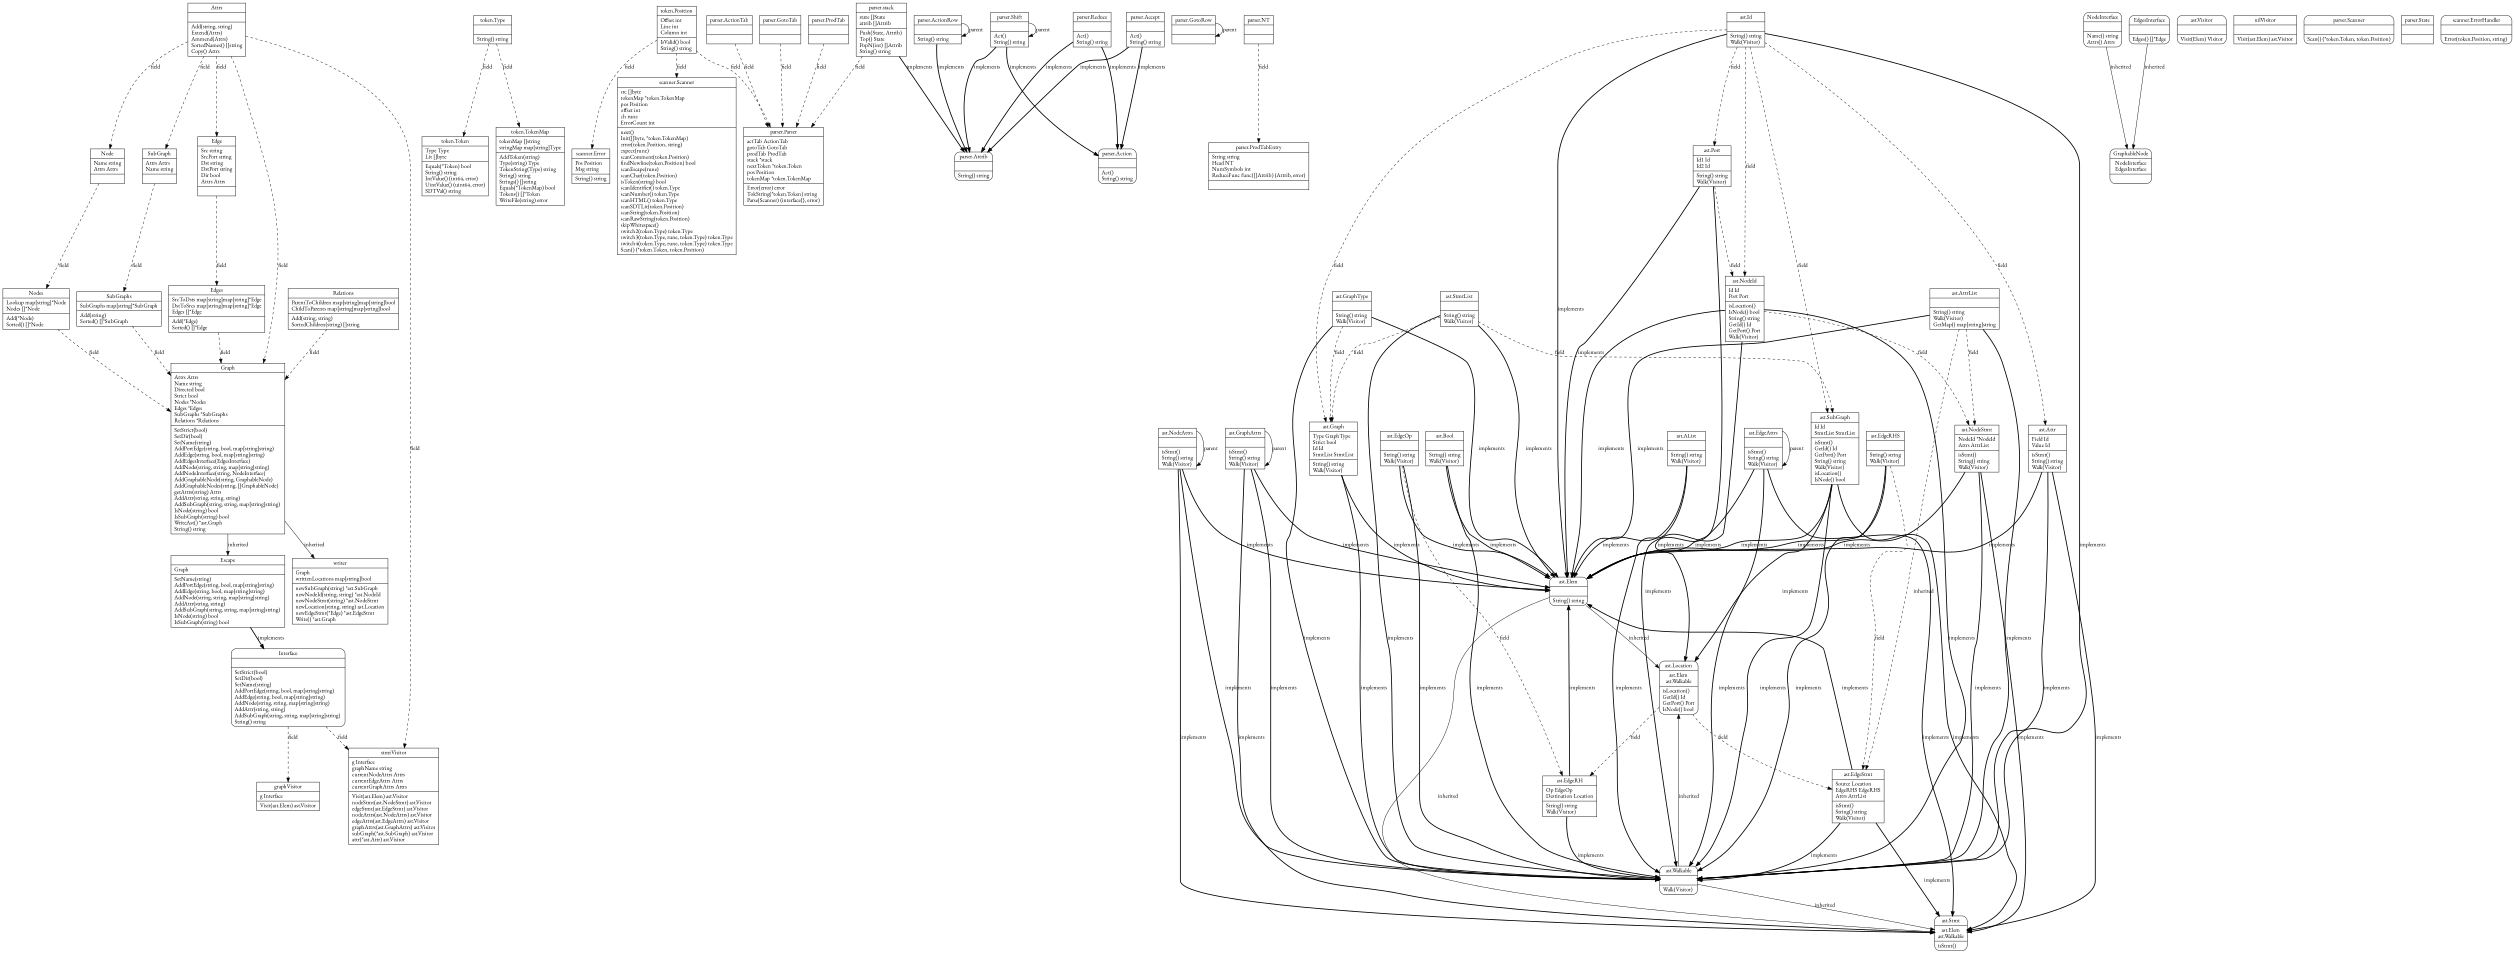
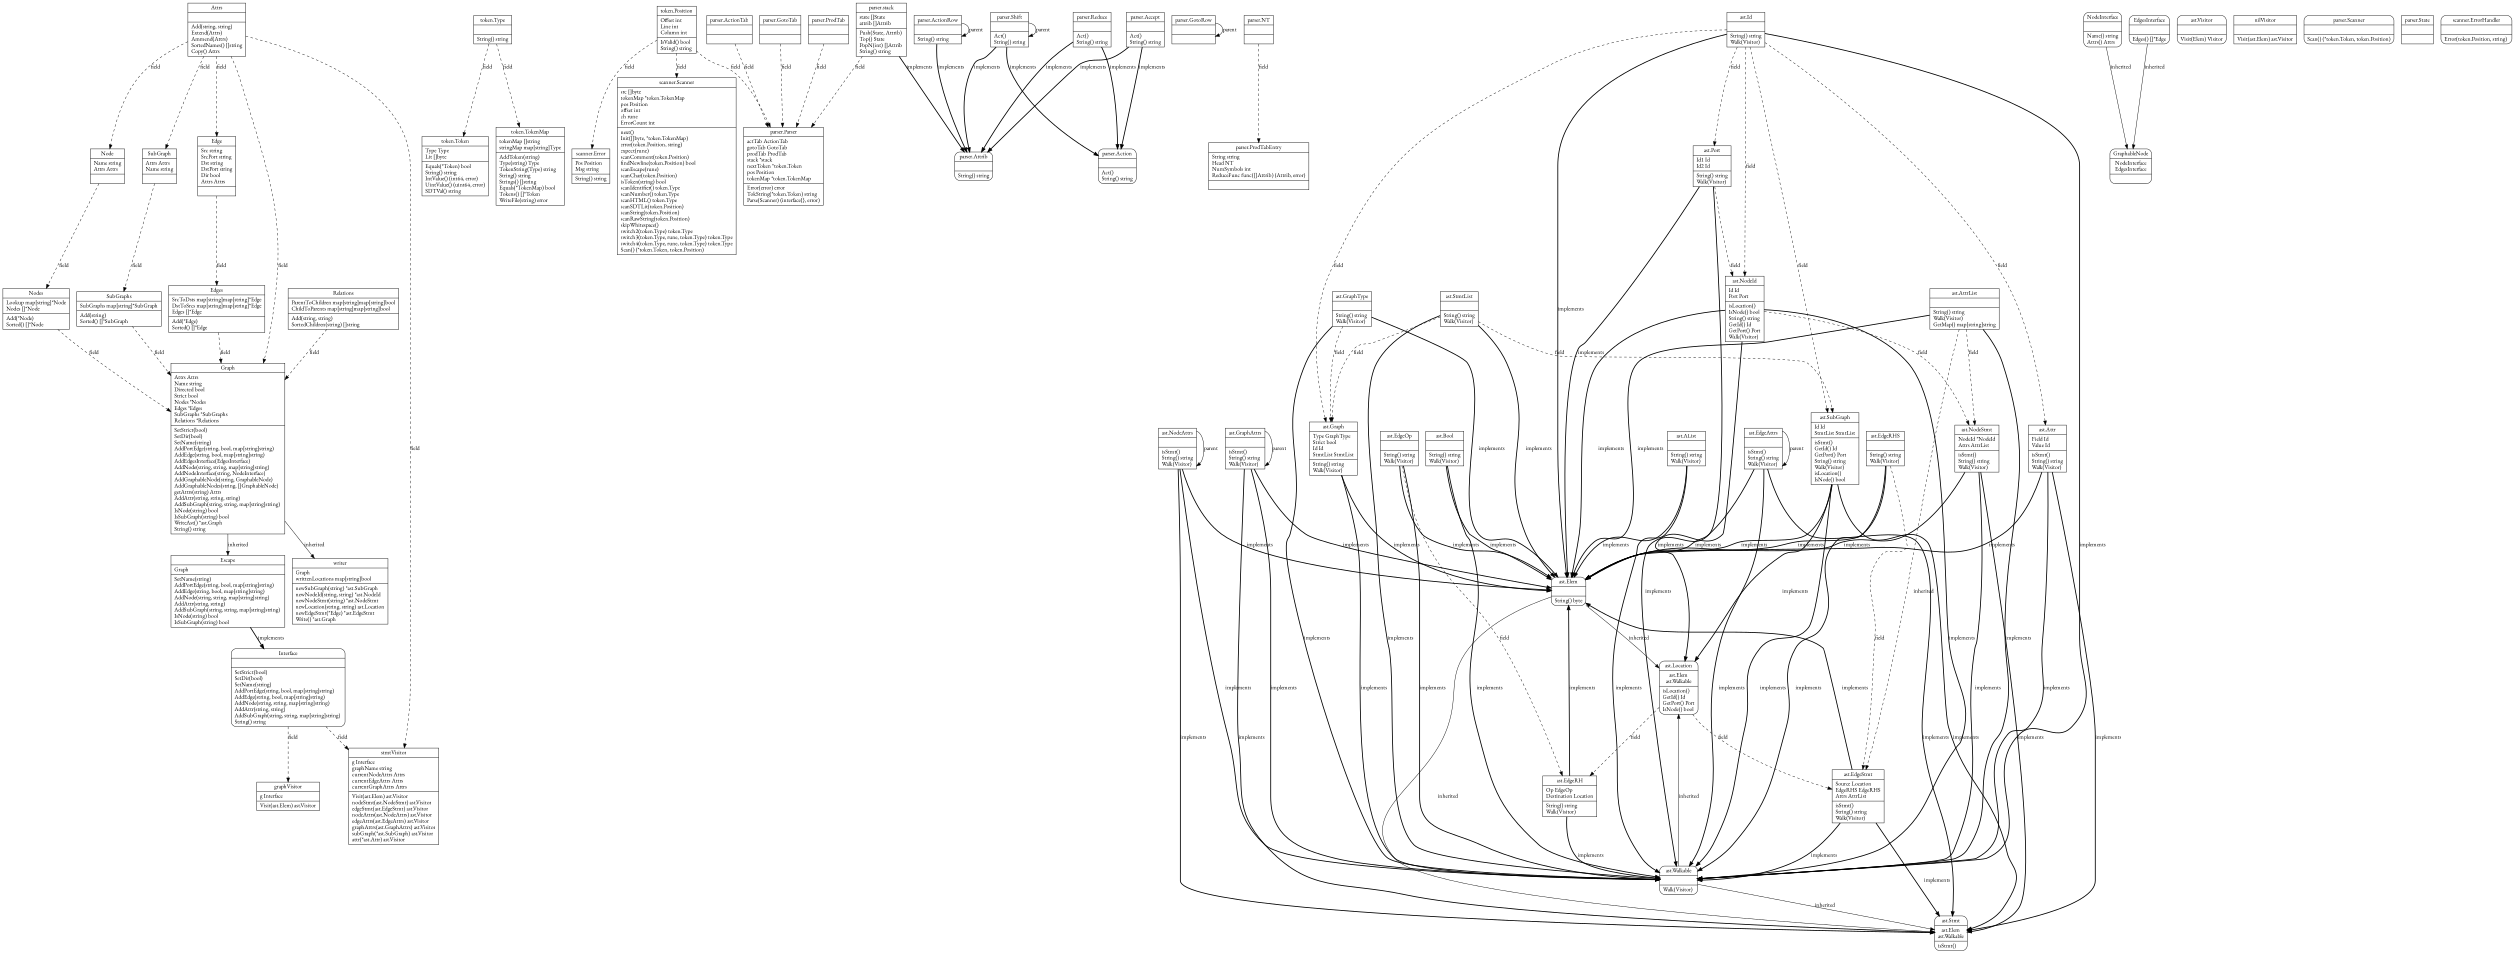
node "ast.Elem": text "String() string" -> "String() byte"
